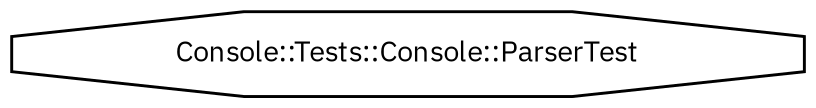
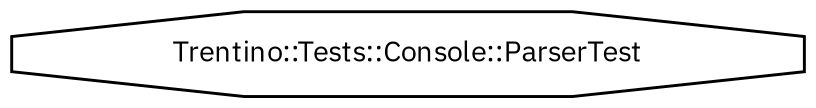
node "Console::Tests::Console::ParserTest": label "Console::Tests::Console::ParserTest" -> "Trentino::Tests::Console::ParserTest"
